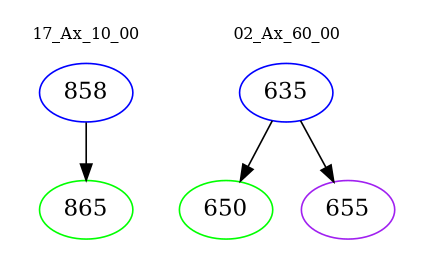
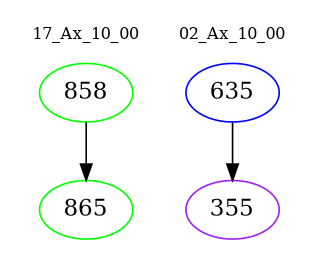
cluster "02_Ax_60_00": label "02_Ax_60_00" -> "02_Ax_10_00"
node "858": color blue -> green
node "650": removed
node "655": label "655" -> "355"
